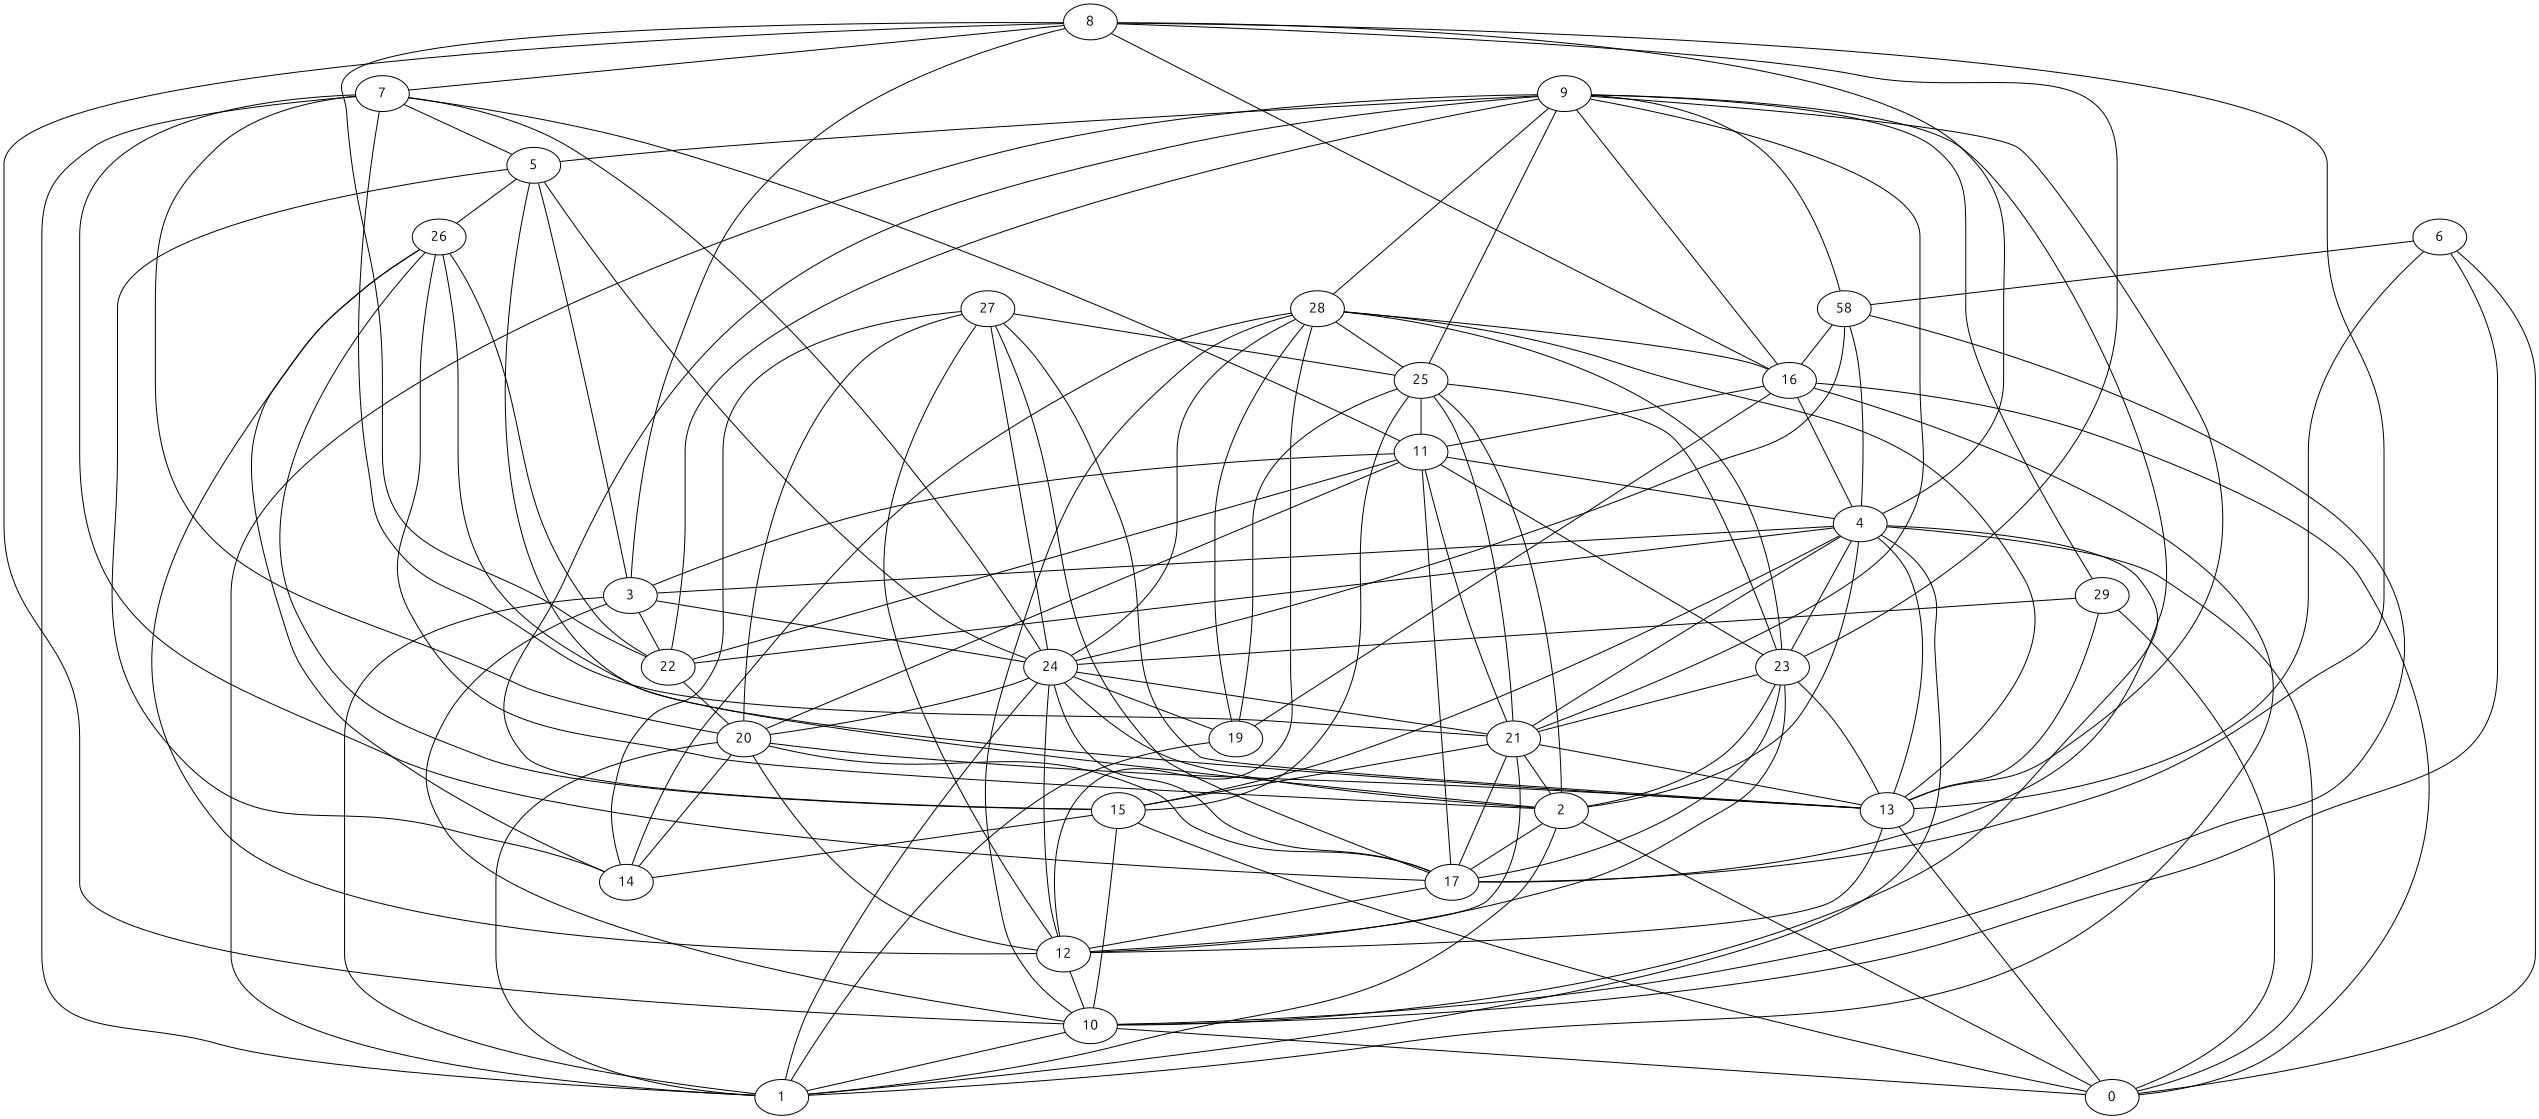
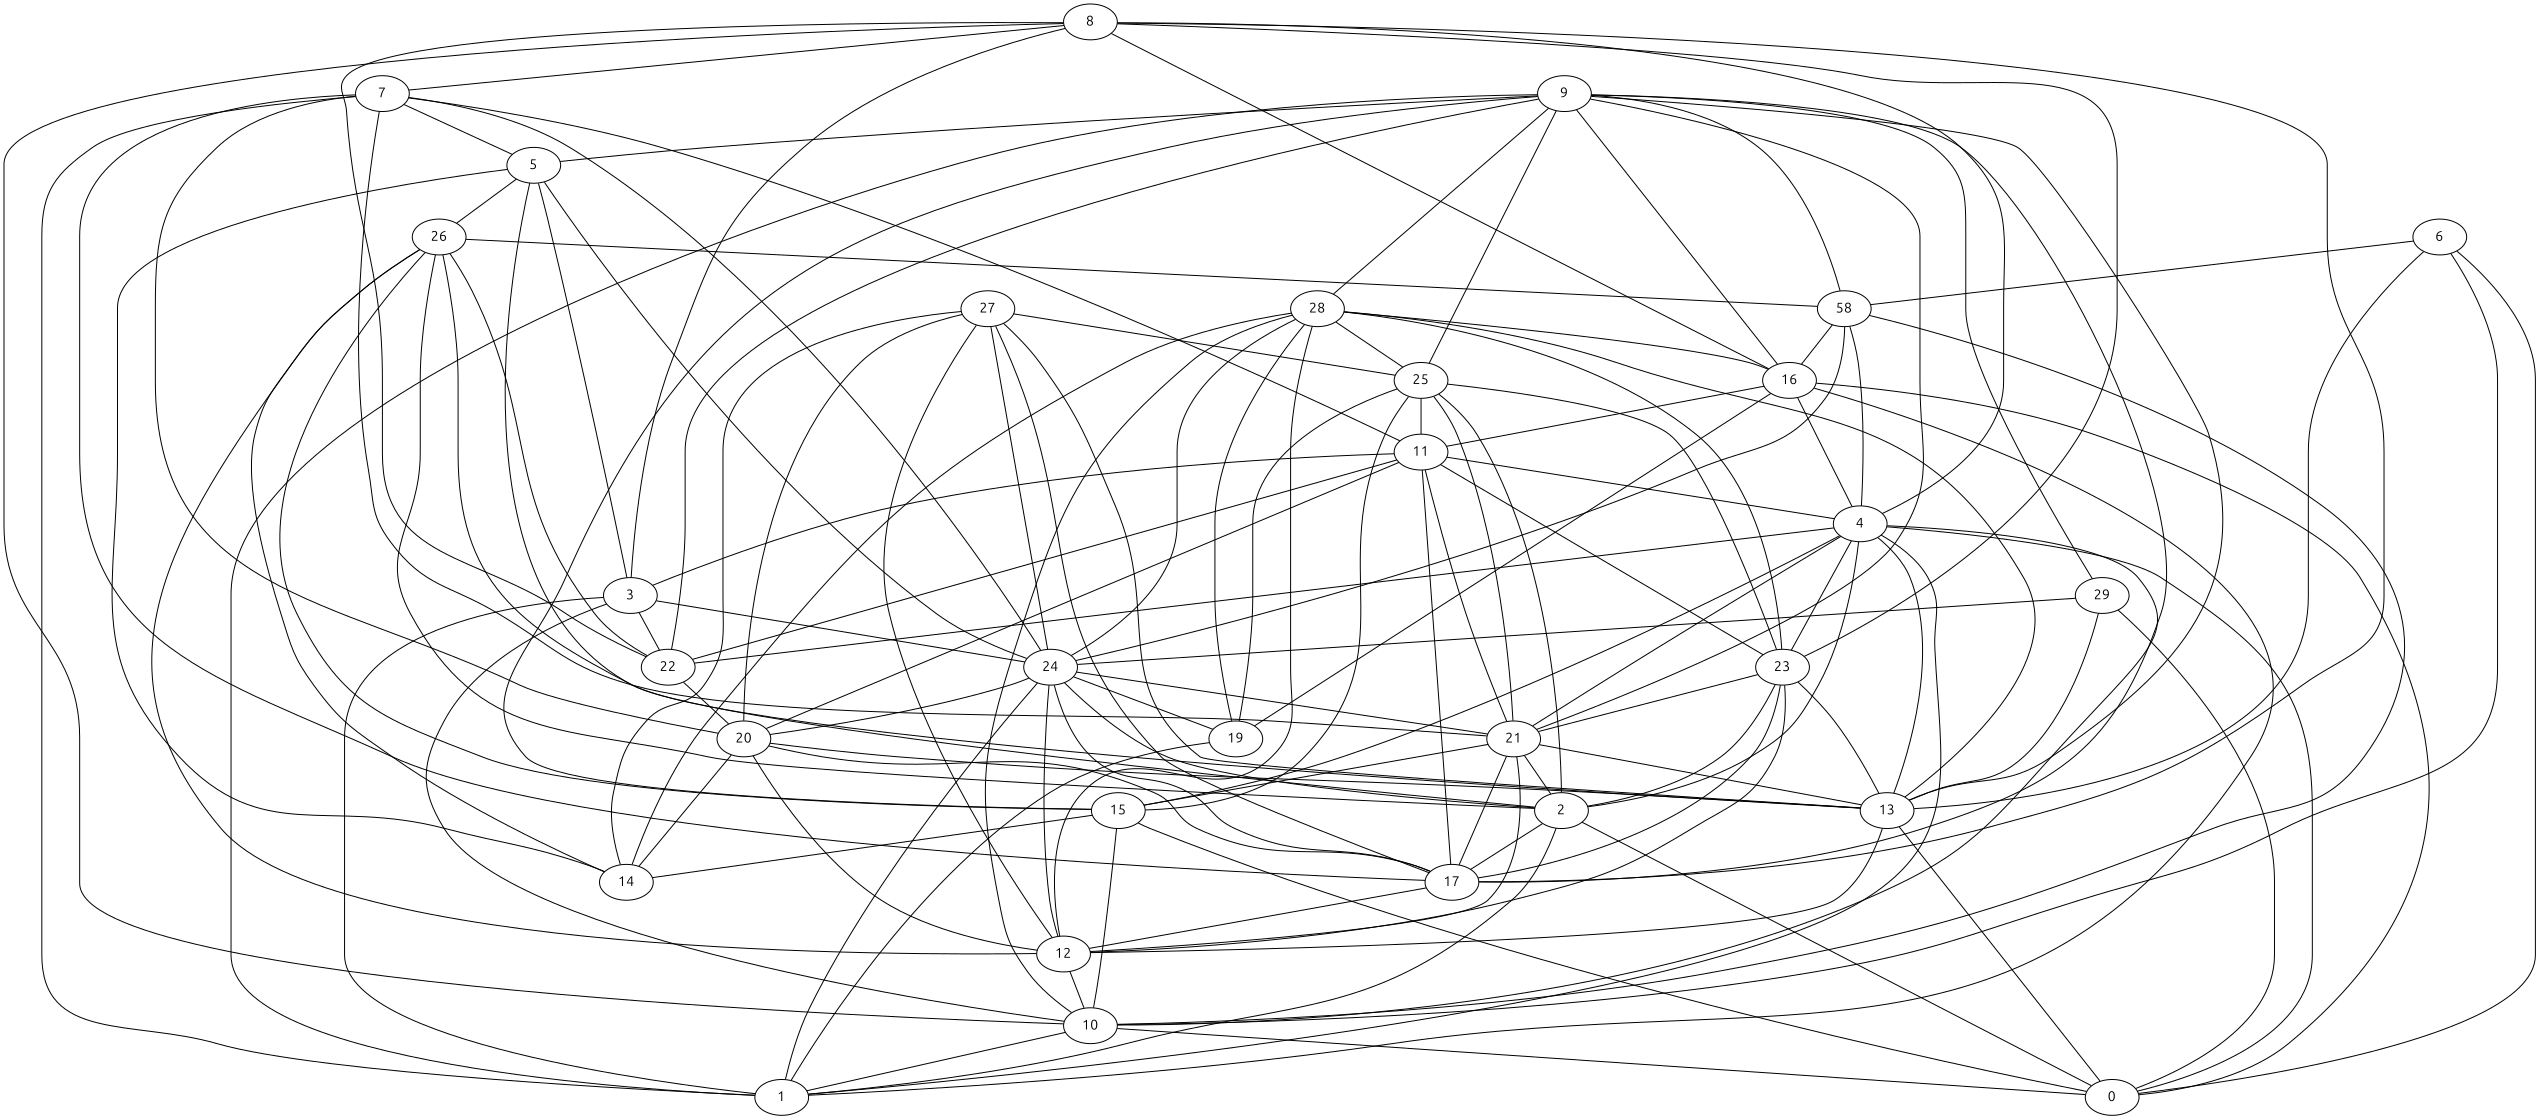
edge "26" -- "58": added
edge "4" -- "3": removed
edge "20" -- "1": removed
